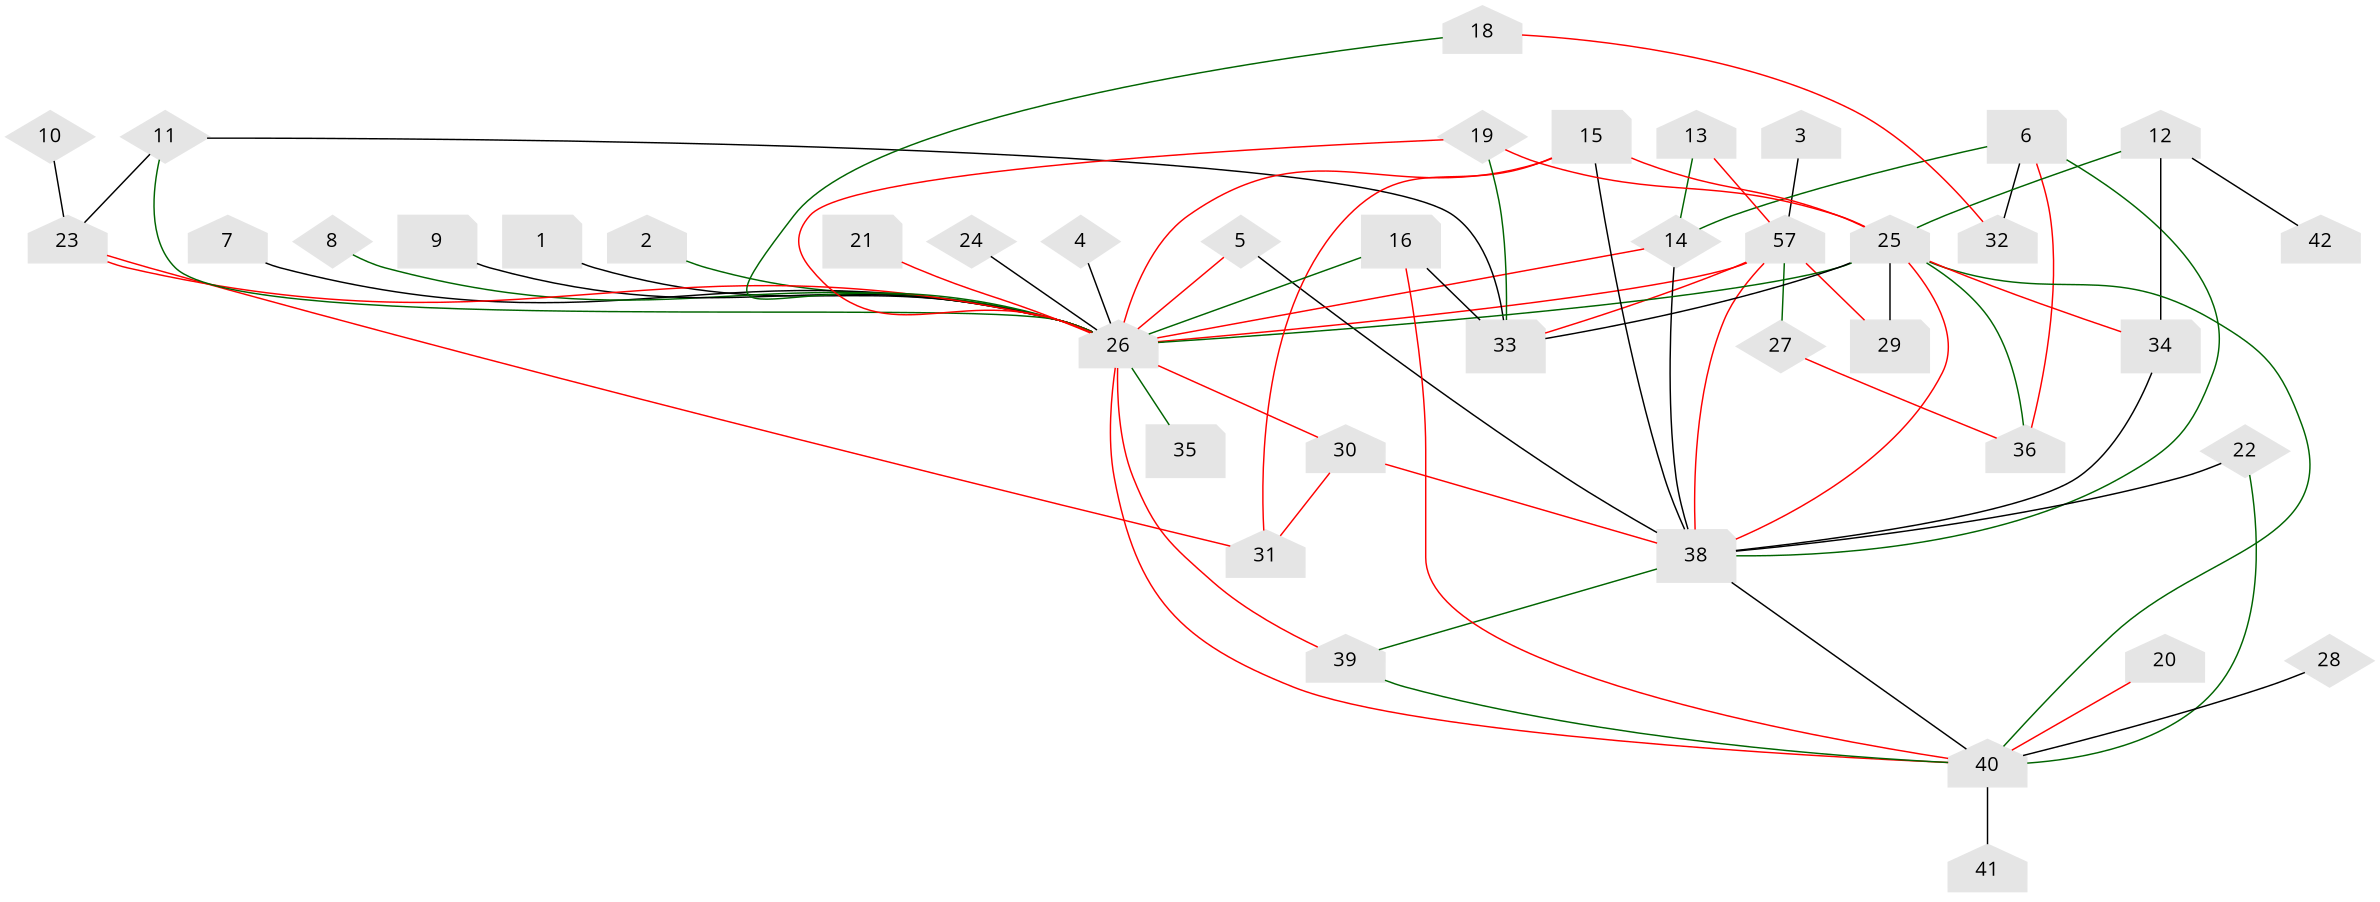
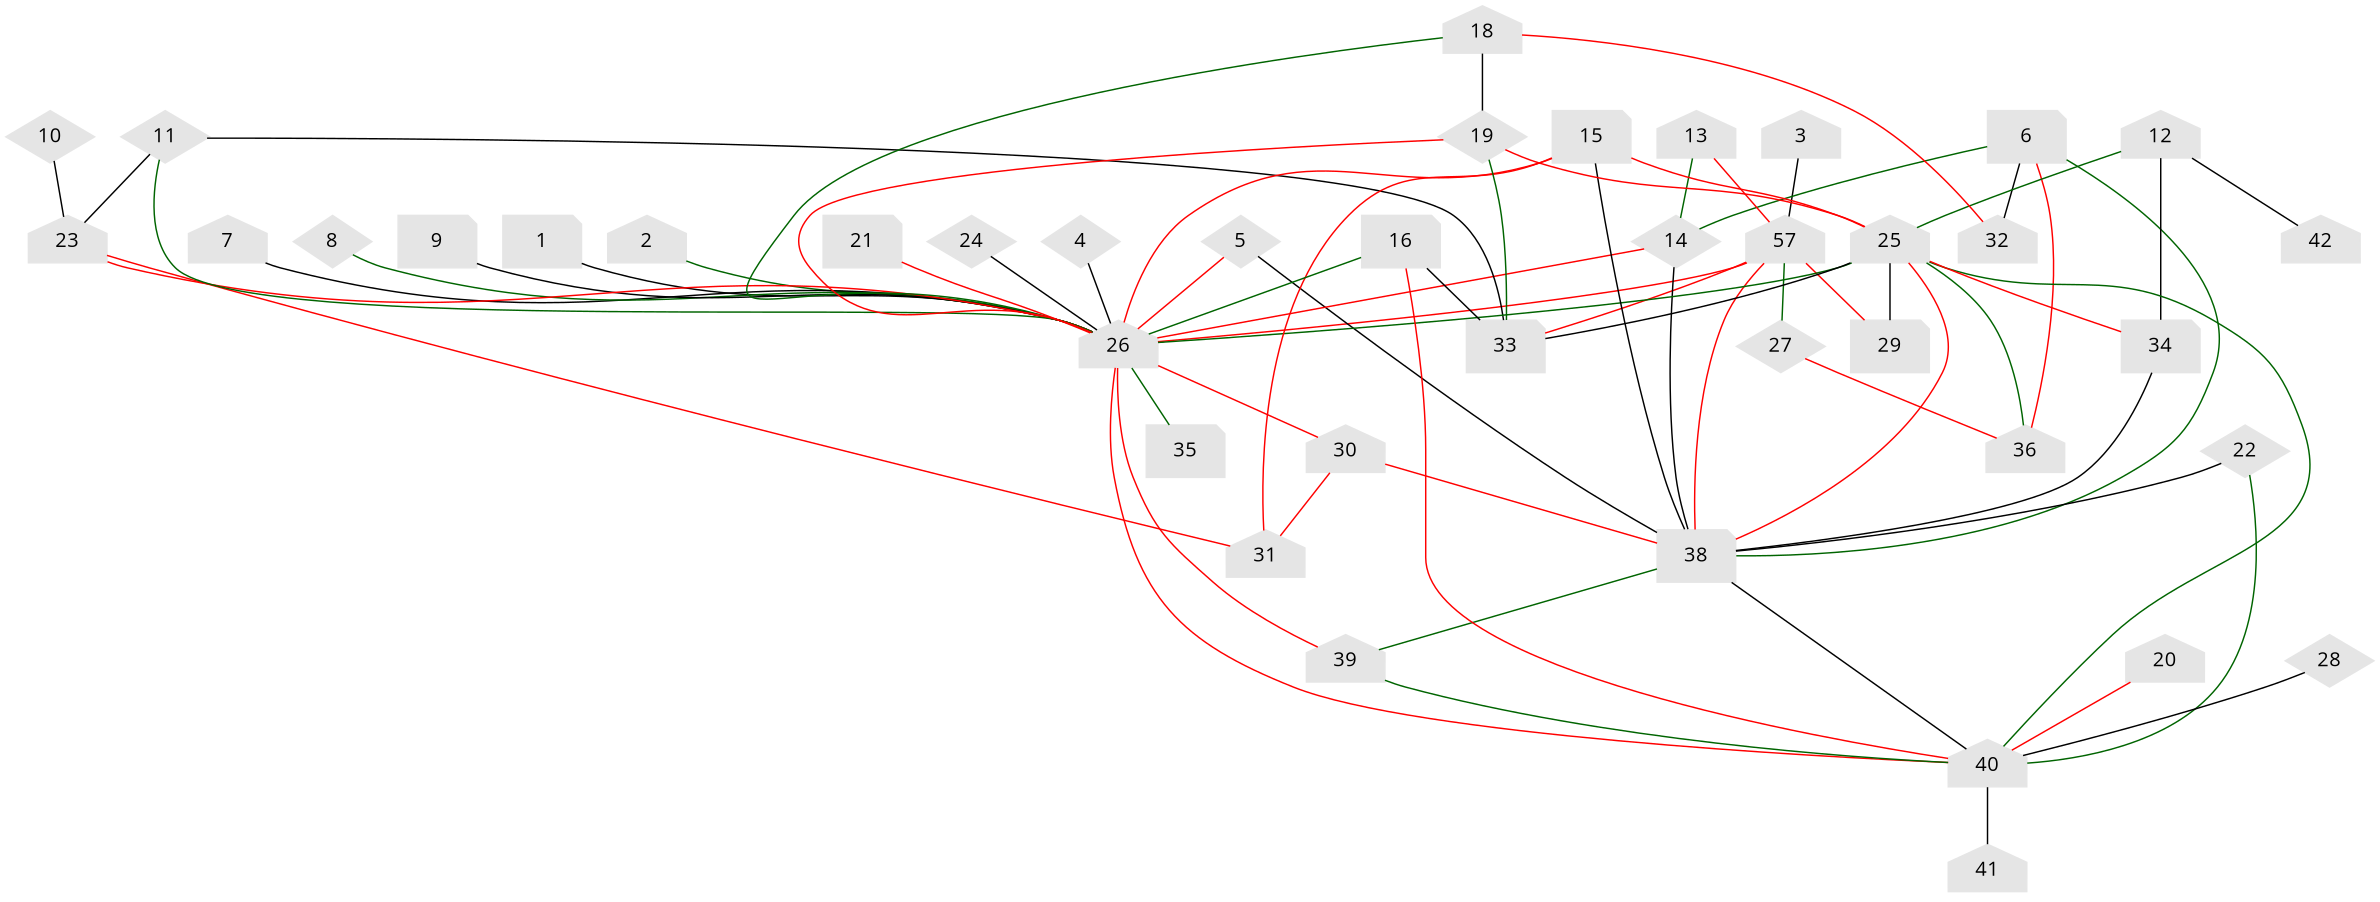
edge "18" -- "19": added
